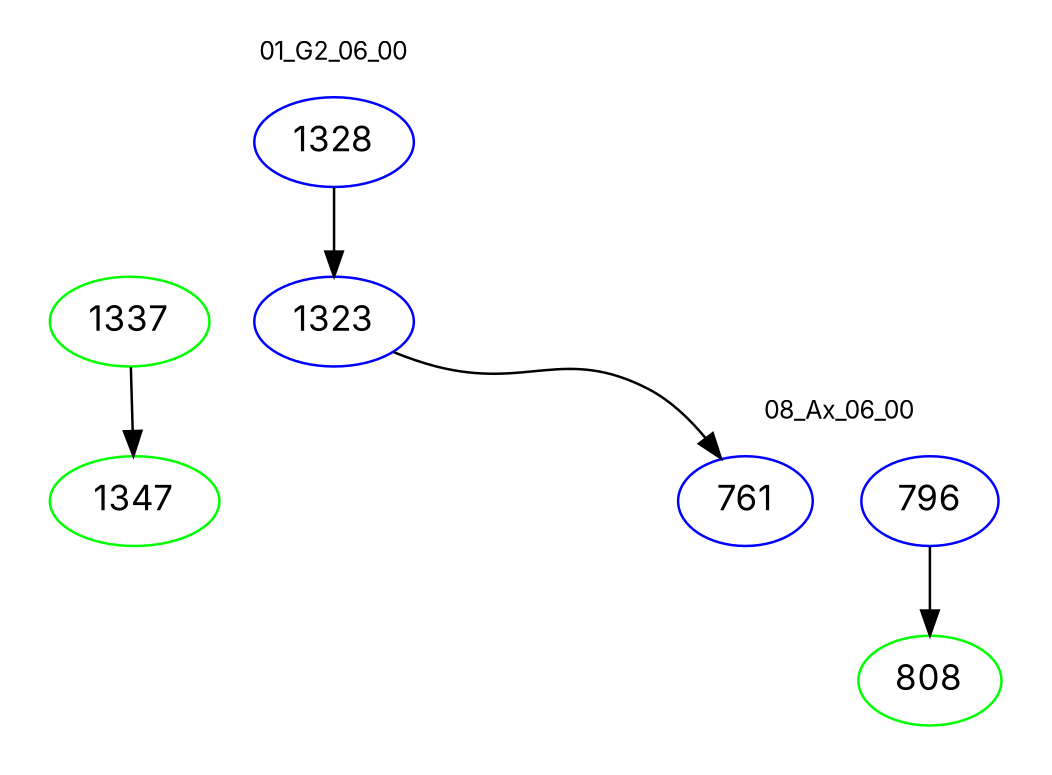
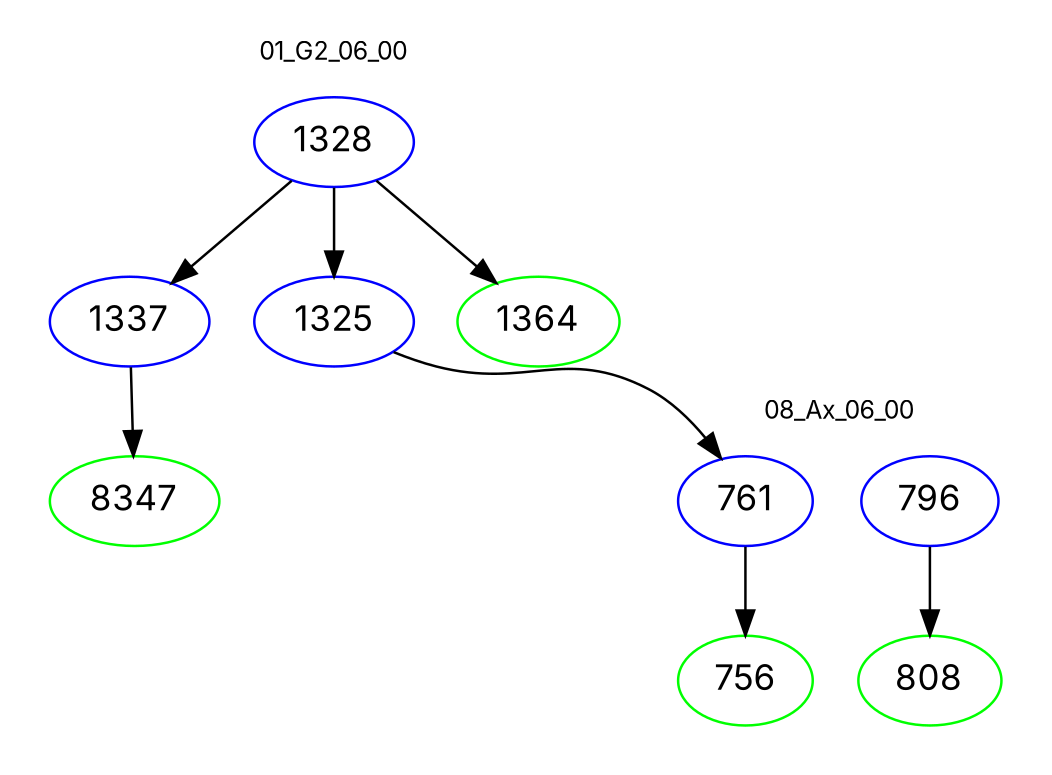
edge "1328" -> "1337": added
node "1337": color green -> blue
node "1323": label "1323" -> "1325"
node "1364": added
node "1347": label "1347" -> "8347"
node "756": added
